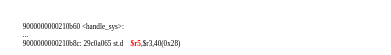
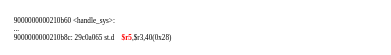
node "9000000000210b60 <handle_sys>: ... 9000000000210b8c: 29c0a065 st.d $r5,$r3,40(0x28)": moved (204, 33) -> (195, 27)
